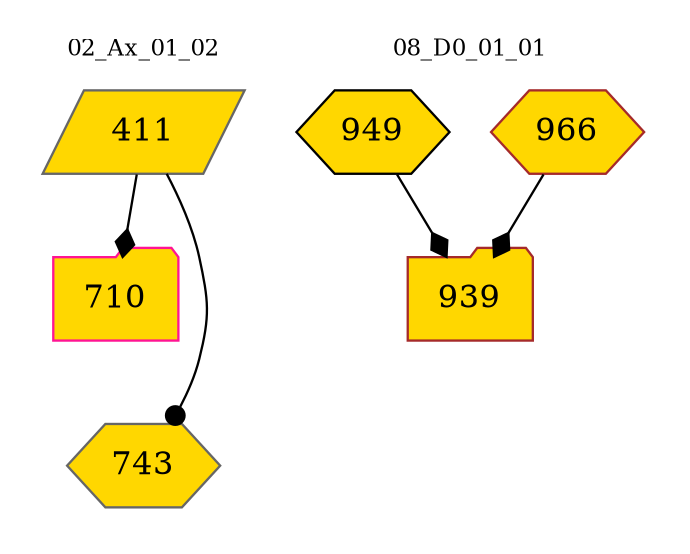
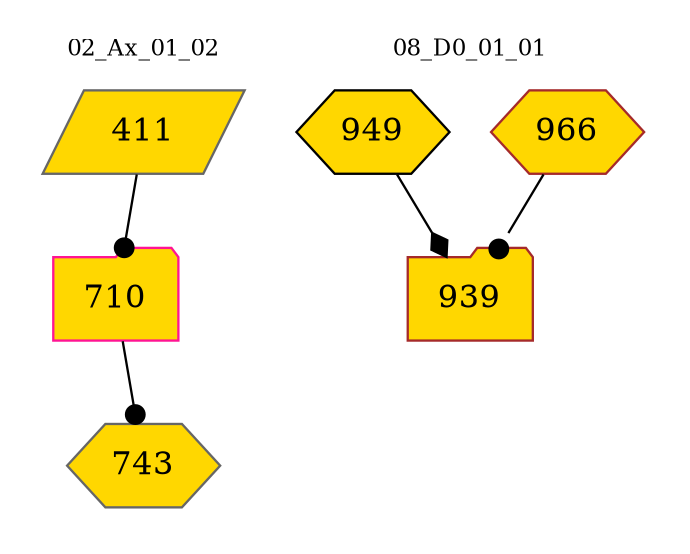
edge "966" -> "939": arrowhead diamond -> dot
edge "411" -> "710": arrowhead diamond -> dot
edge "411" -> "743": now "710" -> "743"
